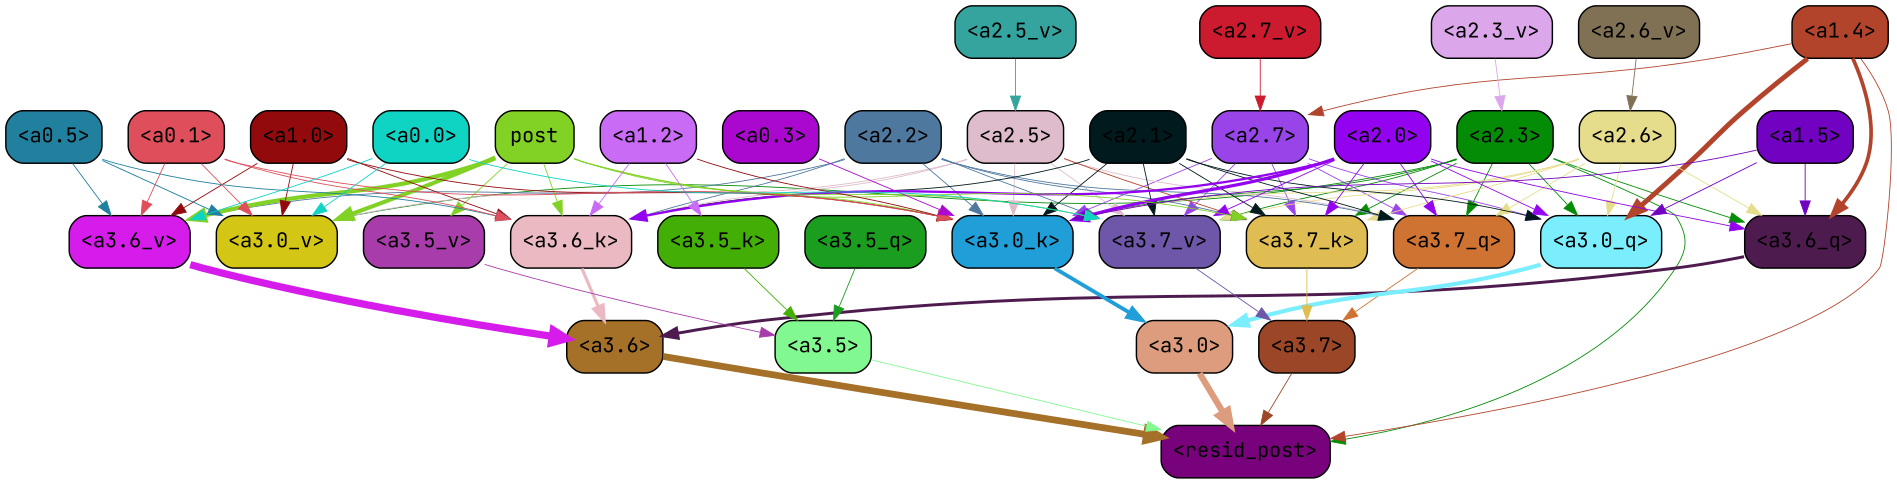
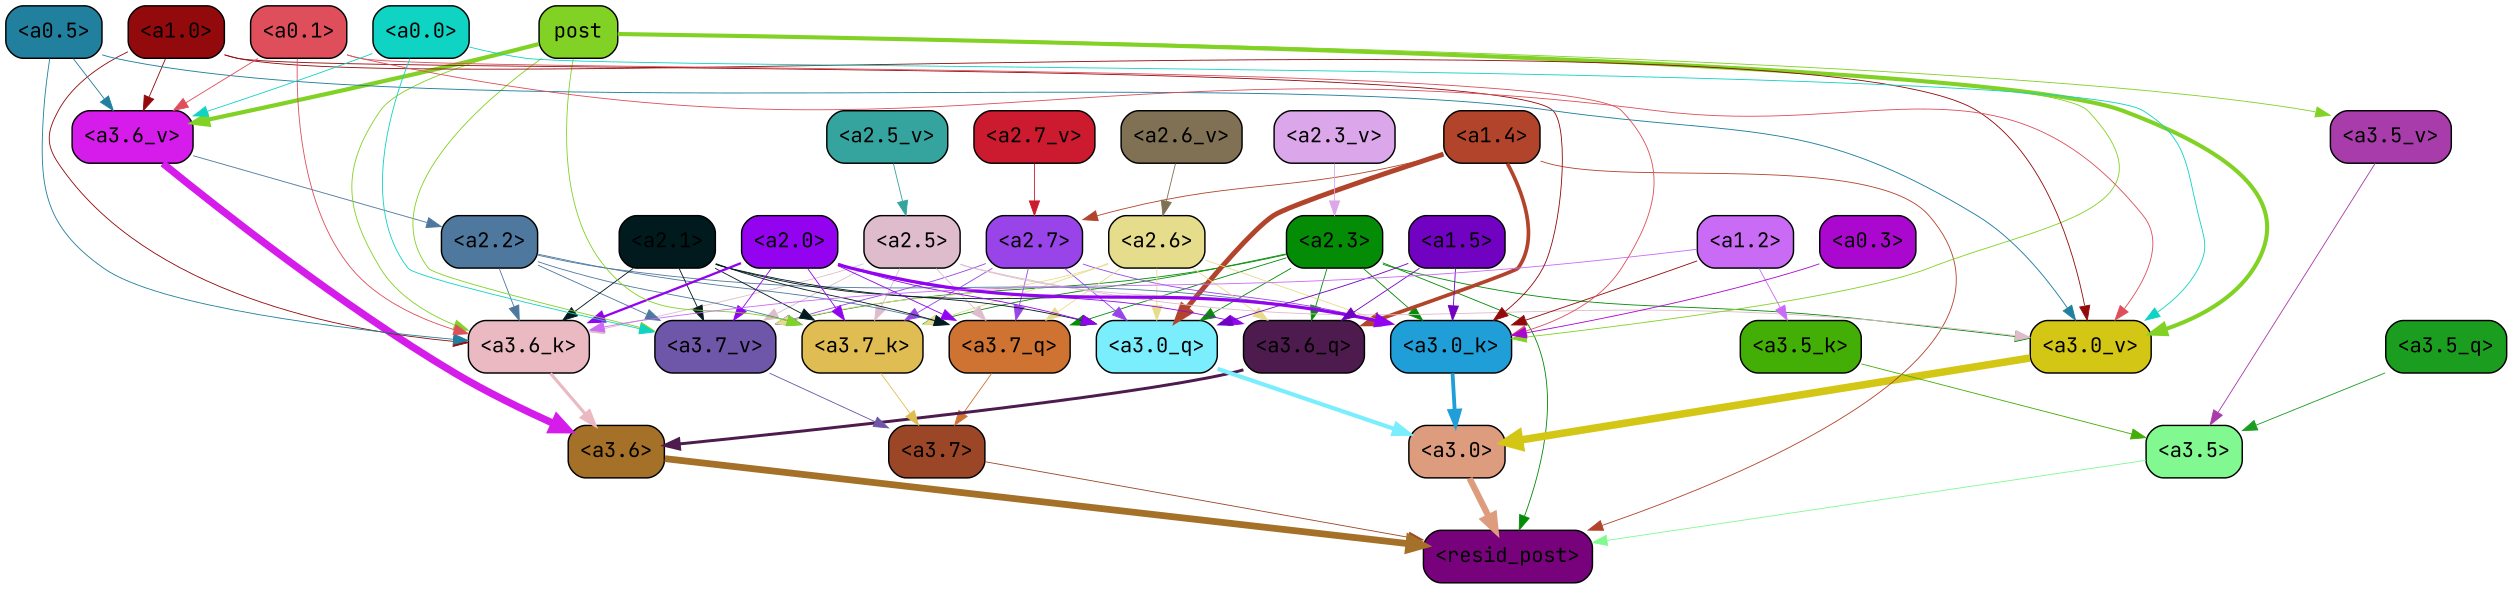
edge "<a2.5>" -> "<a3.7_k>": color #b3442c -> #debccb
edge "<a2.2>" -> "<a3.6_v>": reversed
edge "<a3.0_v>" -> "<a3.0>": added
